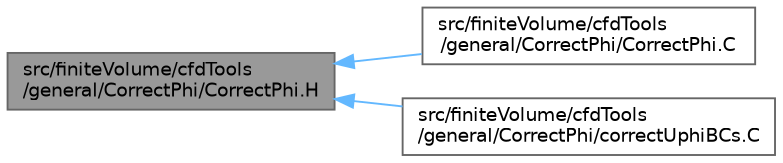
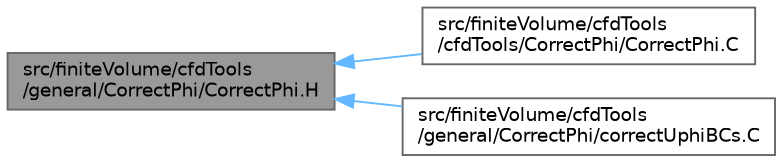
node "src/finiteVolume/cfdTools /general/CorrectPhi/CorrectPhi.C": label "src/finiteVolume/cfdTools /general/CorrectPhi/CorrectPhi.C" -> "src/finiteVolume/cfdTools /cfdTools/CorrectPhi/CorrectPhi.C"
